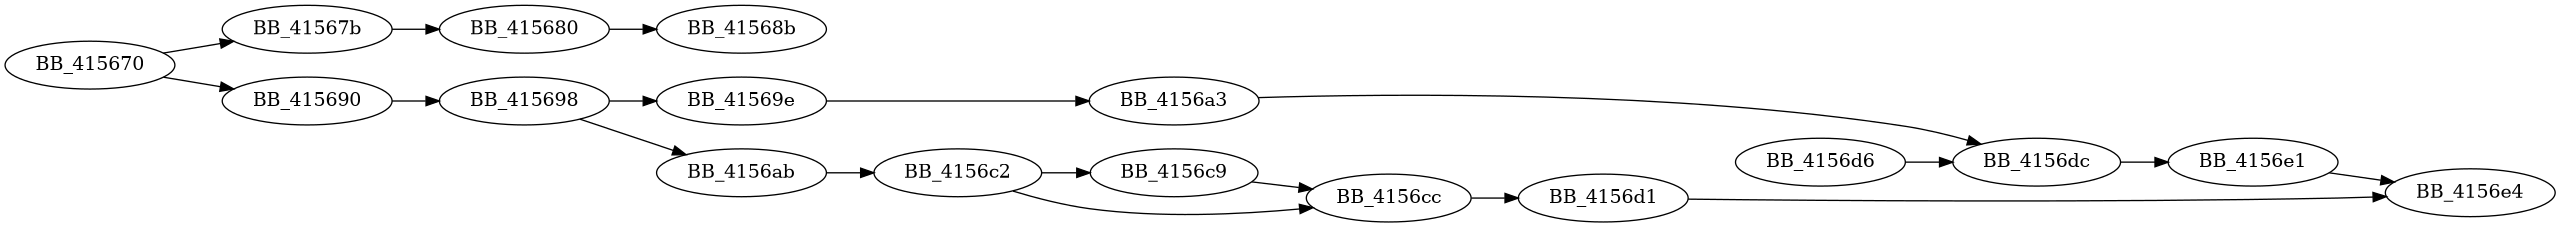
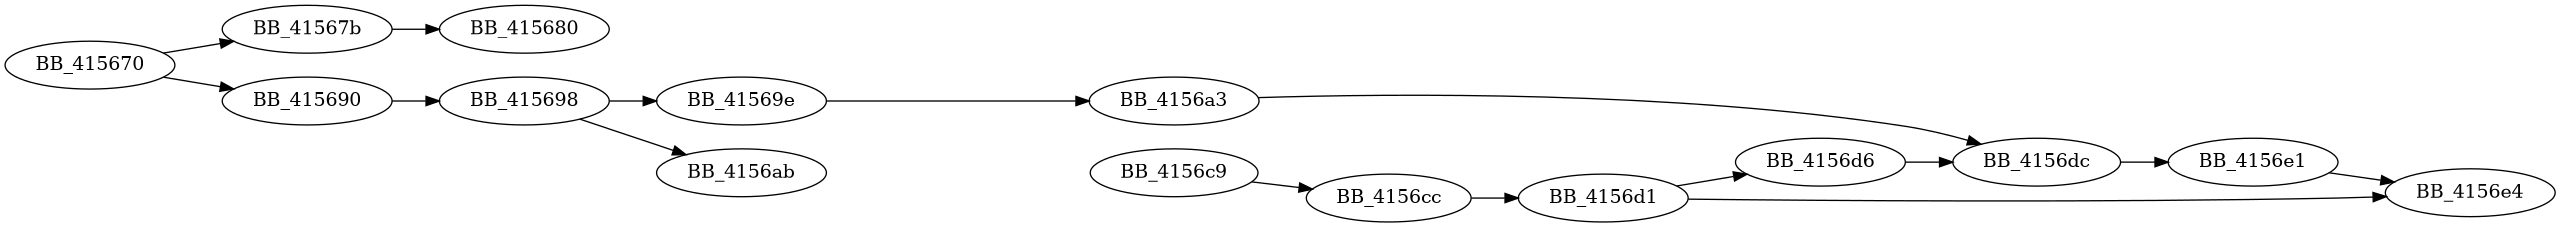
node "BB_41568b": removed
node "BB_4156c2": removed
edge "BB_4156d1" -> "BB_4156d6": added
